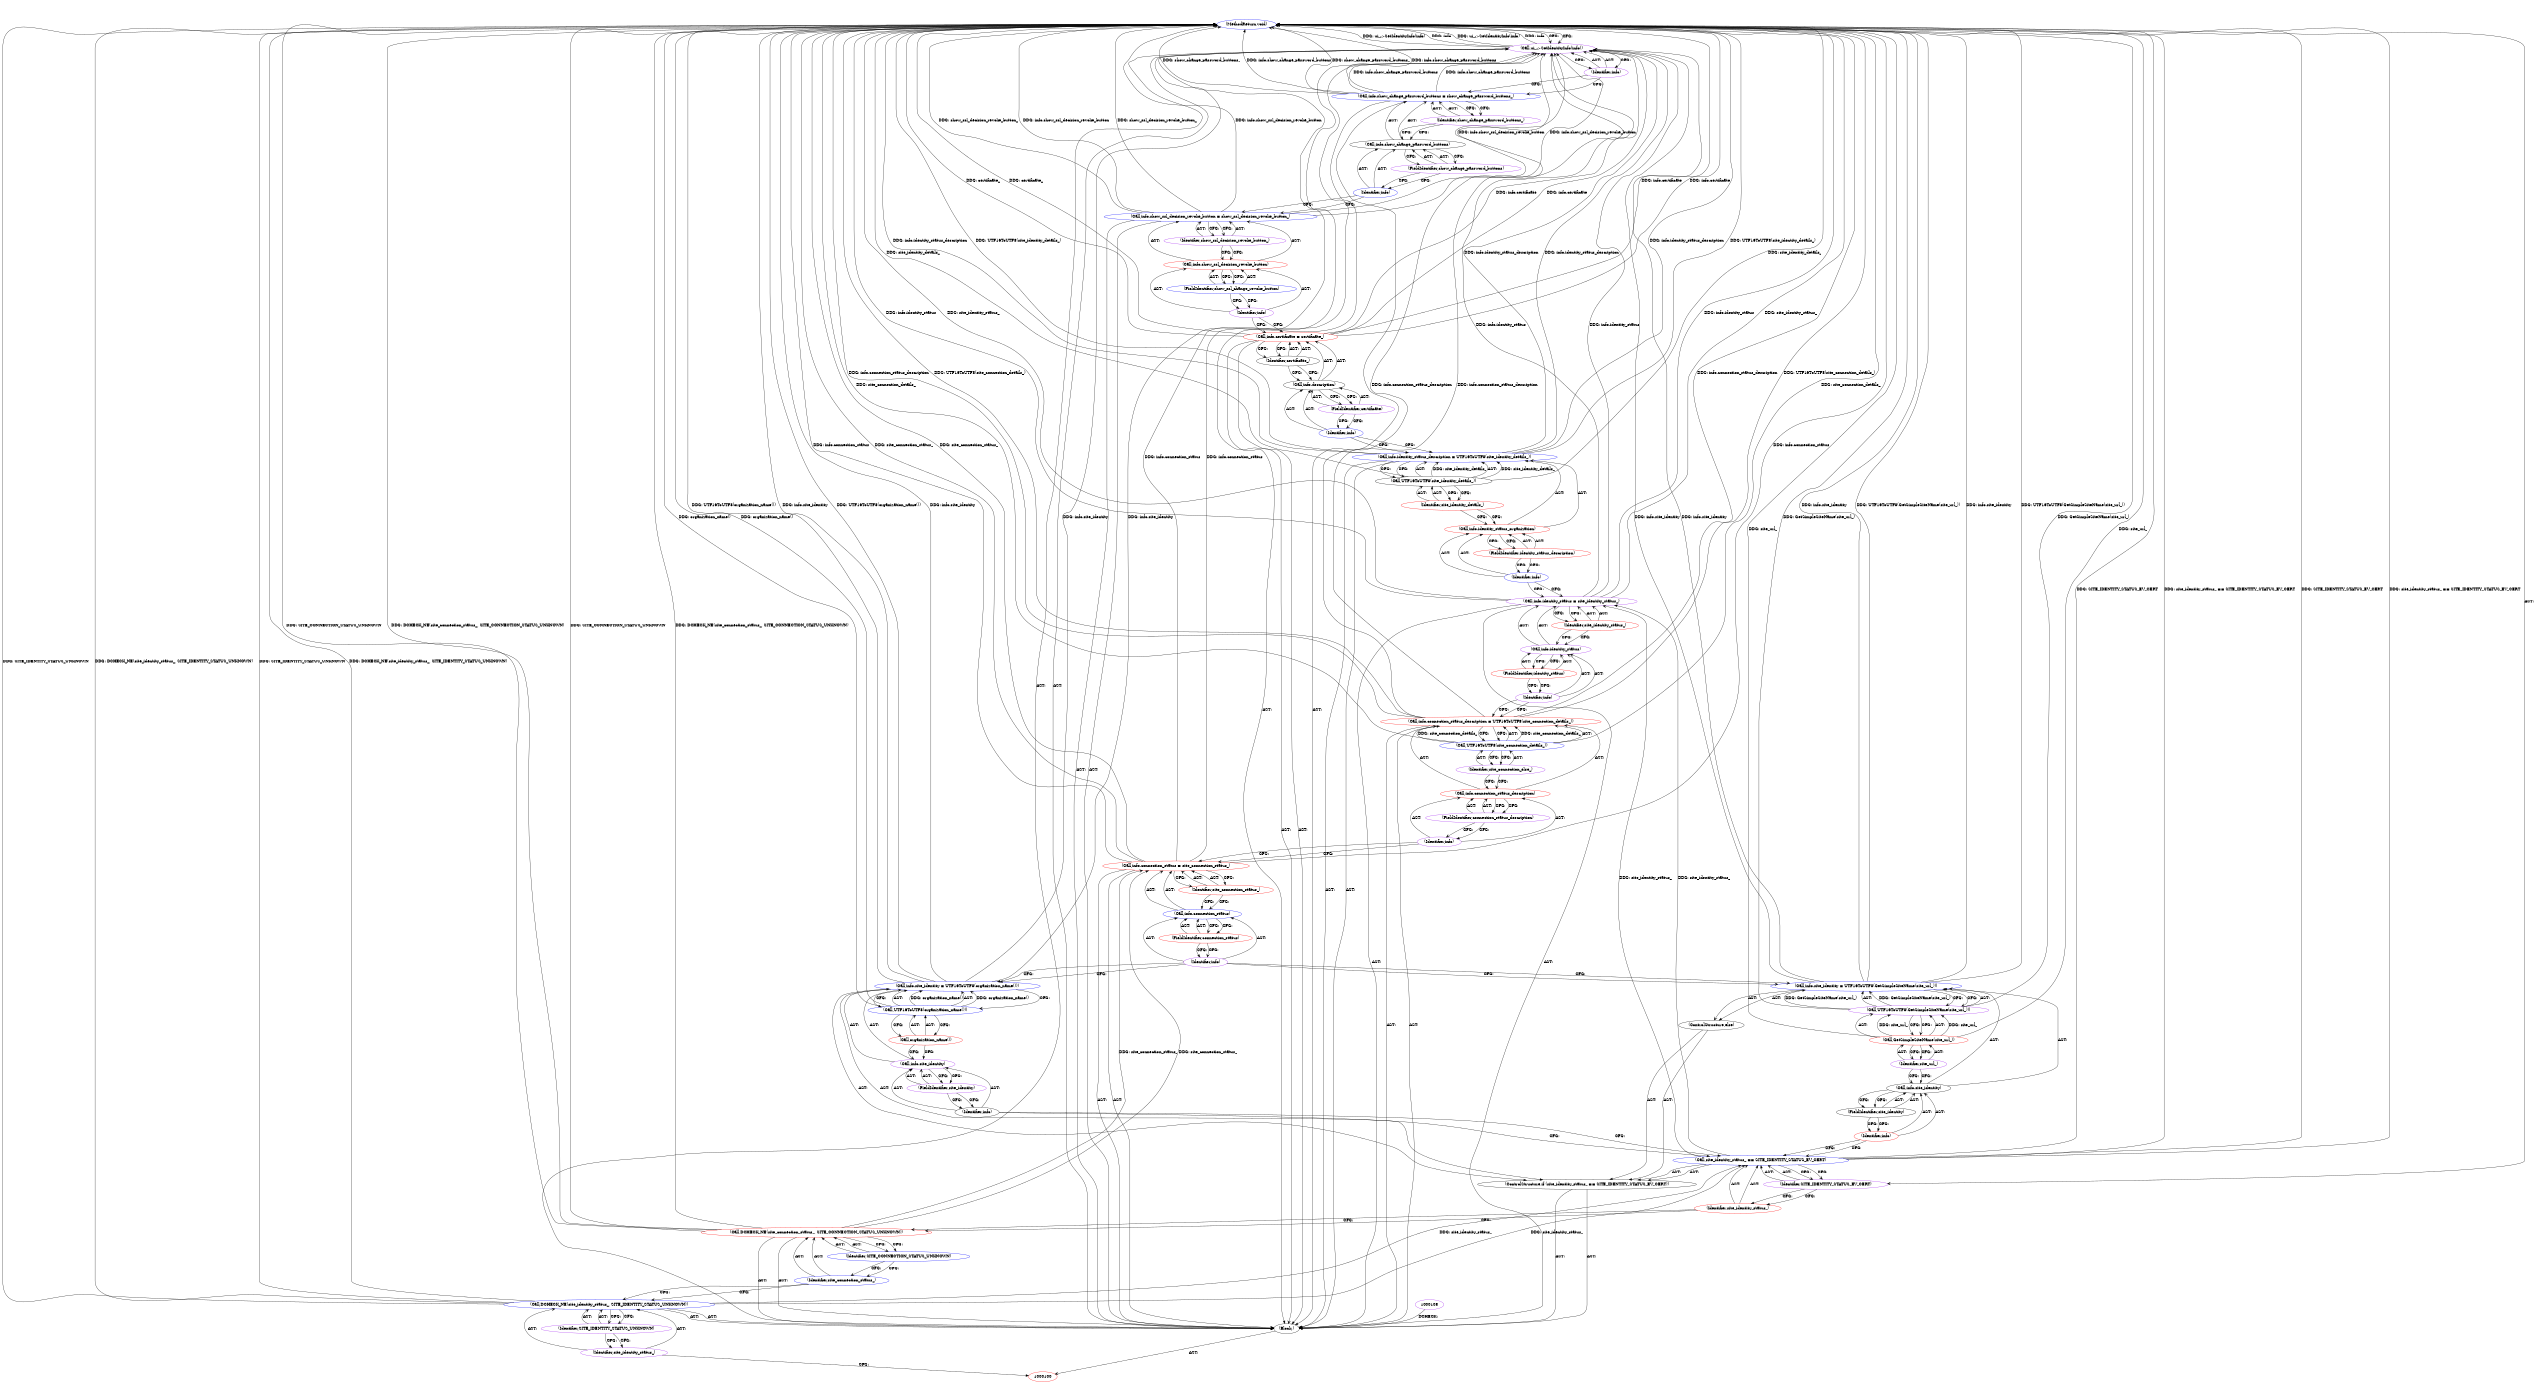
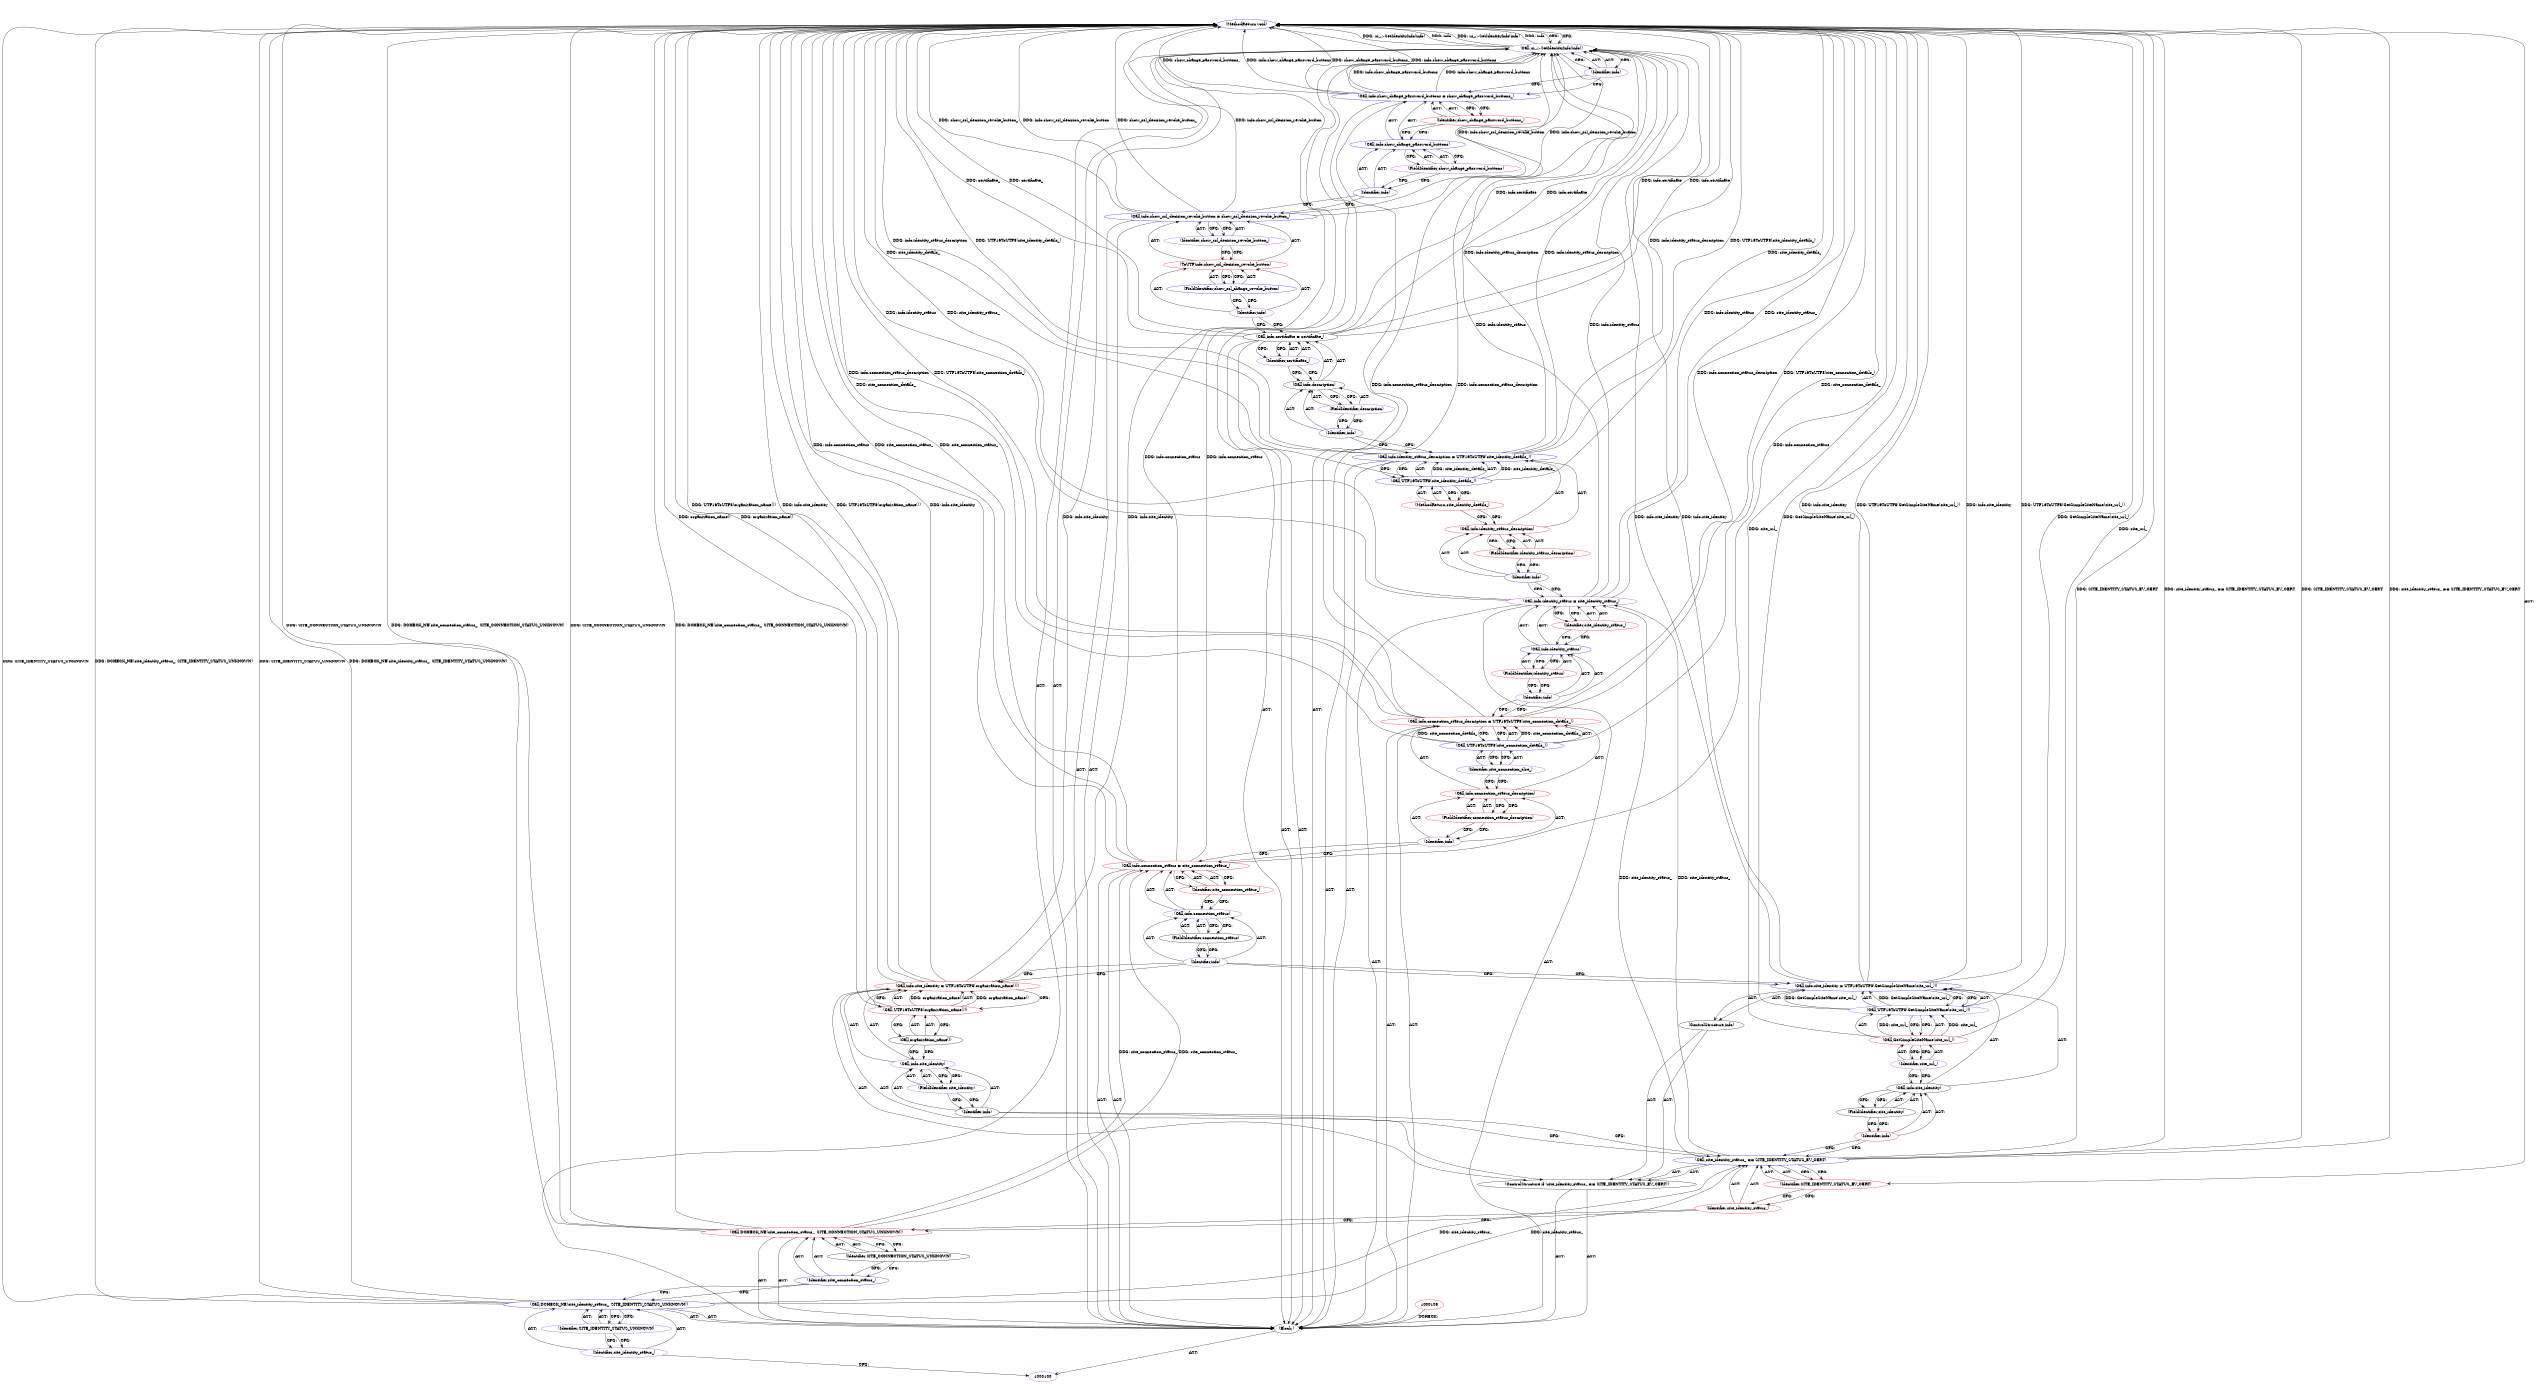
node "(Identifier,show_change_password_buttons_)": color purple -> red
node "(Call,info.show_change_password_buttons)": color black -> blue
node "(Call,info.show_ssl_decision_revoke_button)": label "(Call,info.show_ssl_decision_revoke_button)" -> "(ToUTF,info.show_ssl_decision_revoke_button)"
node "(Call,info.certificate = certificate_)": color red -> black
node "(Identifier,certificate_)": color black -> purple
node "(FieldIdentifier,certificate)": label "(FieldIdentifier,certificate)" -> "(FieldIdentifier,description)"
node "(Call,UTF16ToUTF8(site_identity_details_))": color black -> blue
node "(Identifier,site_identity_details_)": label "(Identifier,site_identity_details_)" -> "(MethodReturn,site_identity_details_)"
node "(Call,info.identity_status_organization)": label "(Call,info.identity_status_organization)" -> "(Call,info.identity_status_description)"
node "(Call,info.identity_status)": color purple -> blue
node "(FieldIdentifier,connection_status_description)": color purple -> red
node "(Call,info.connection_status)": color blue -> purple
node "(FieldIdentifier,connection_status)": color red -> black
node "(Call,info.site_identity = UTF16ToUTF8(organization_name()))": color blue -> red
node "(Call,UTF16ToUTF8(organization_name()))": color blue -> red
node "(ControlStructure,else)": label "(ControlStructure,else)" -> "(ControlStructure,info)"
node "(Call,organization_name())": color red -> black
node "(Identifier,SITE_IDENTITY_STATUS_EV_CERT)": color purple -> red
node "(Identifier,SITE_CONNECTION_STATUS_UNKNOWN)": color blue -> black
node "1000108": color purple -> red
node "1000100": color red -> purple
